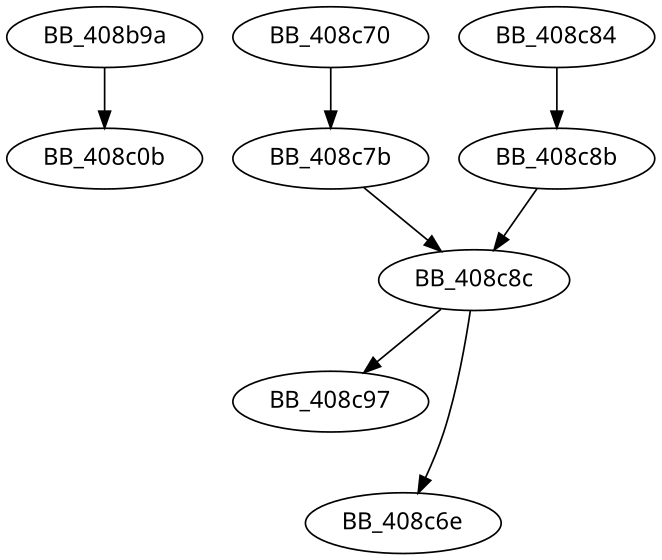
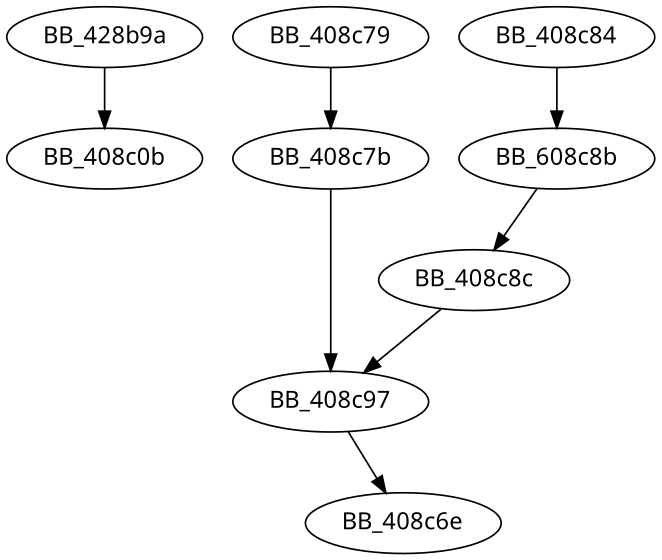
node "BB_408b9a": label "BB_408b9a" -> "BB_428b9a"
node "BB_408c70": label "BB_408c70" -> "BB_408c79"
node "BB_408c8b": label "BB_408c8b" -> "BB_608c8b"
edge "BB_408c7b" -> "BB_408c8c": now "BB_408c7b" -> "BB_408c97"
edge "BB_408c8c" -> "BB_408c6e": now "BB_408c97" -> "BB_408c6e"
